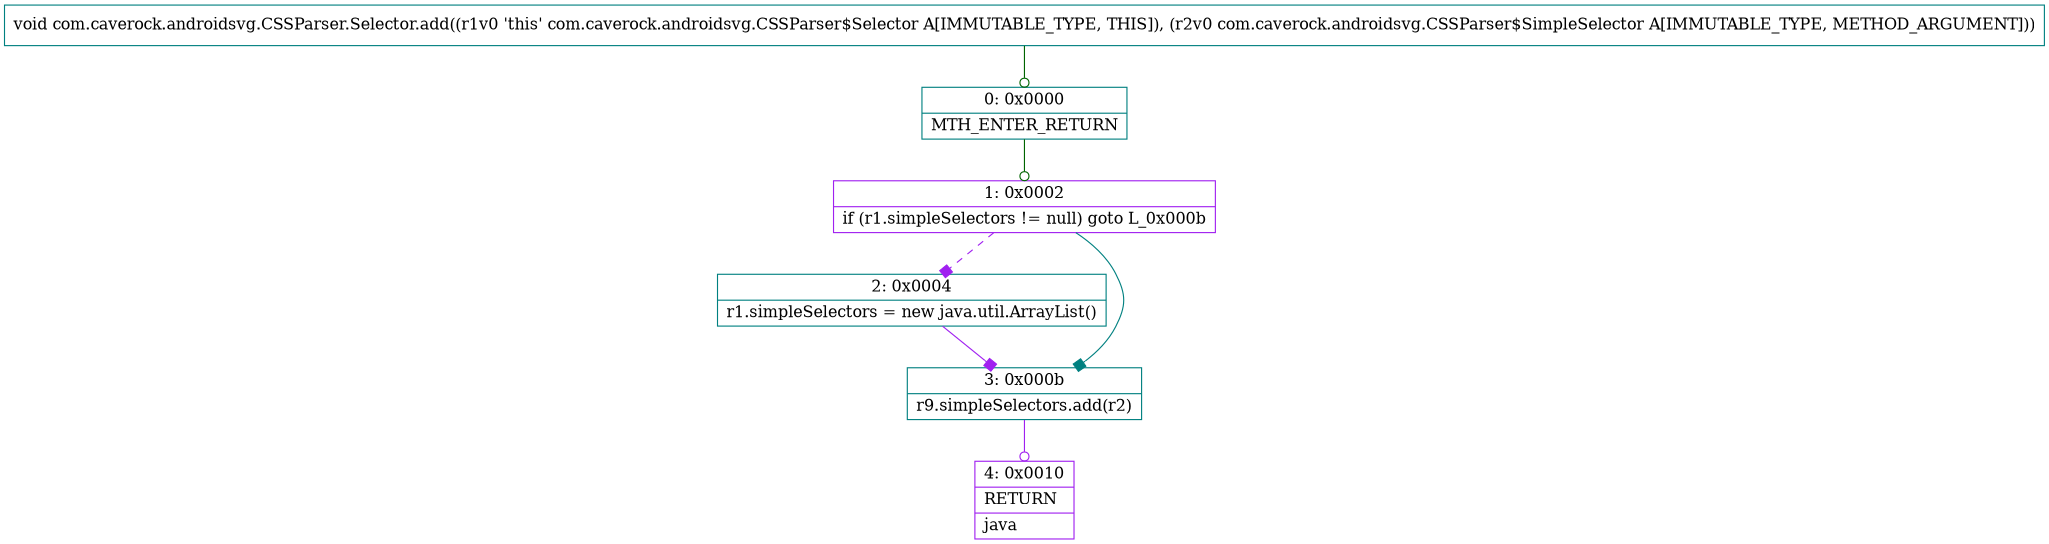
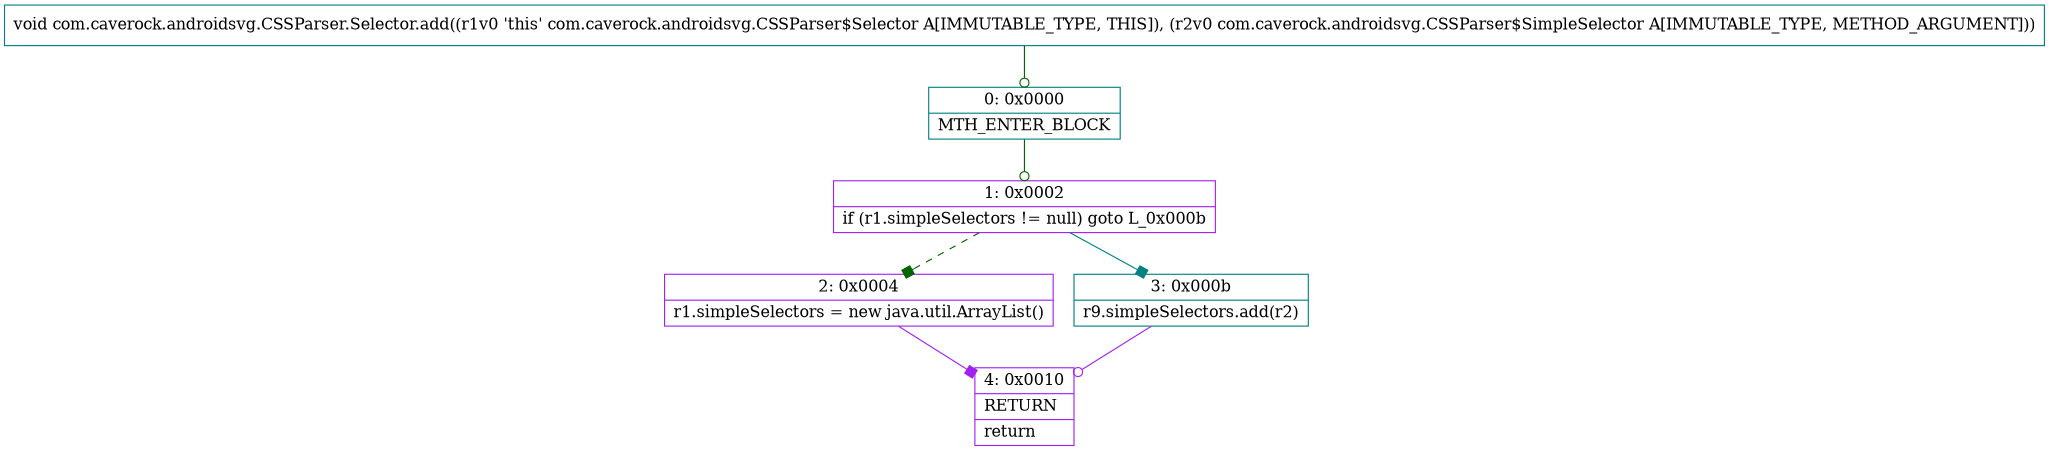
node "0: 0x0000": text "MTH_ENTER_RETURN" -> "MTH_ENTER_BLOCK"
edge "1: 0x0002" -> "2: 0x0004": color purple -> darkgreen
node "2: 0x0004": color teal -> purple
edge "2: 0x0004" -> "3: 0x000b": now "2: 0x0004" -> "4: 0x0010"
node "4: 0x0010": text "java" -> "return"
